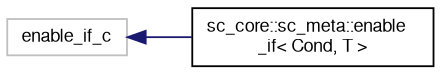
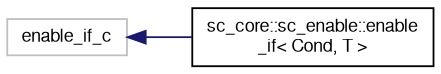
node "sc_core::sc_meta::enable _if< Cond, T >": label "sc_core::sc_meta::enable _if< Cond, T >" -> "sc_core::sc_enable::enable _if< Cond, T >"
